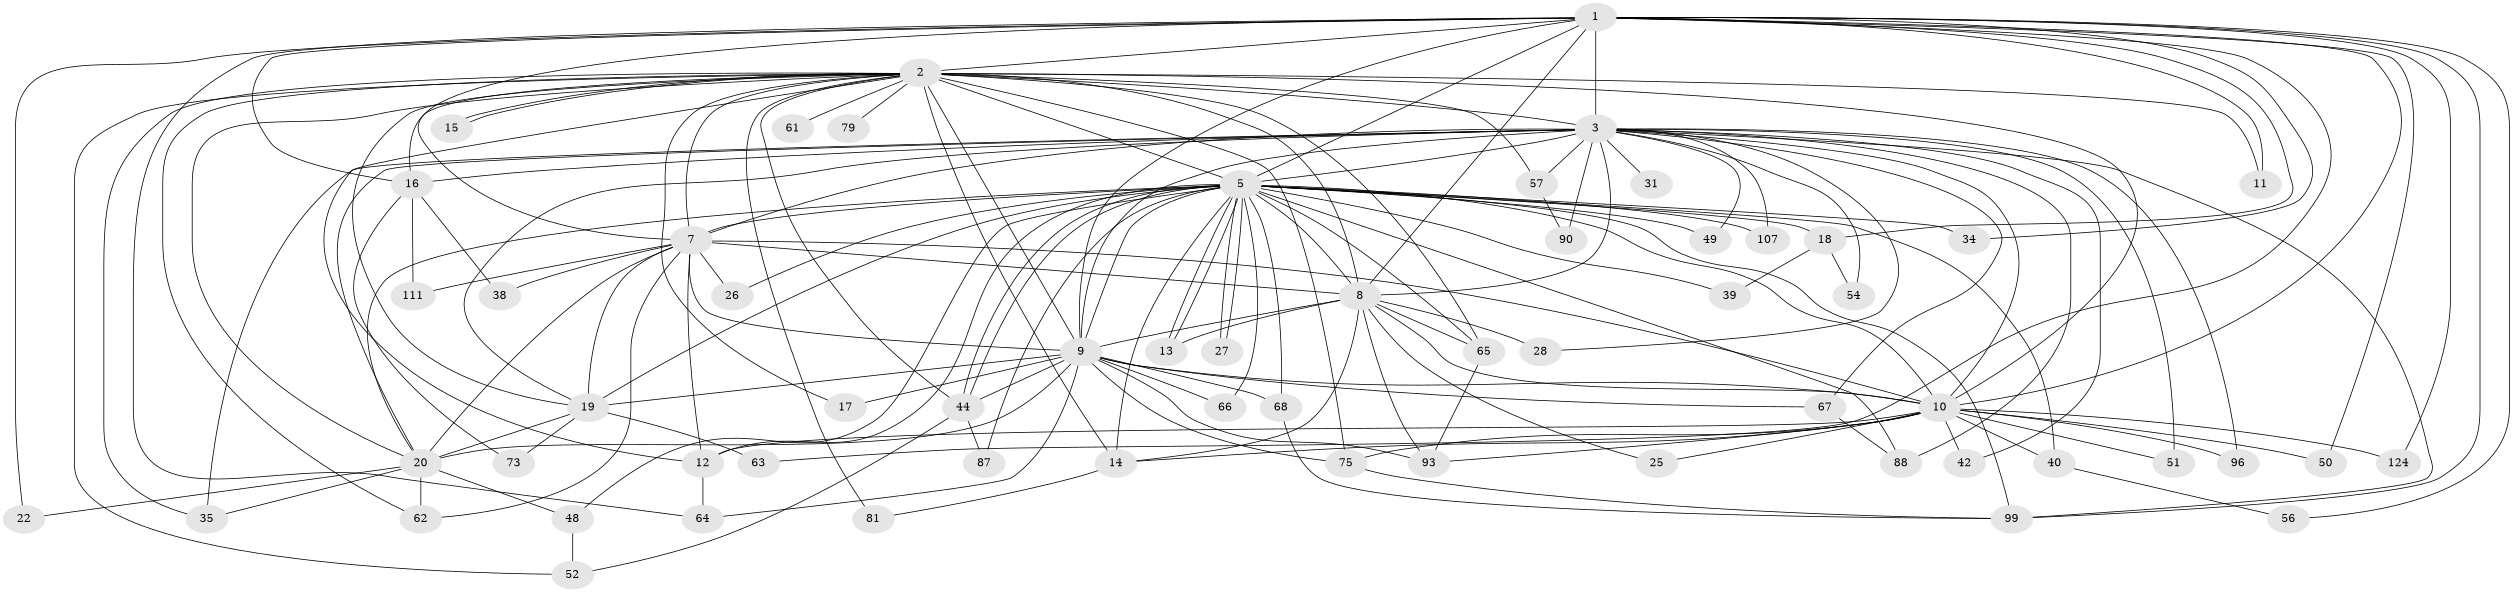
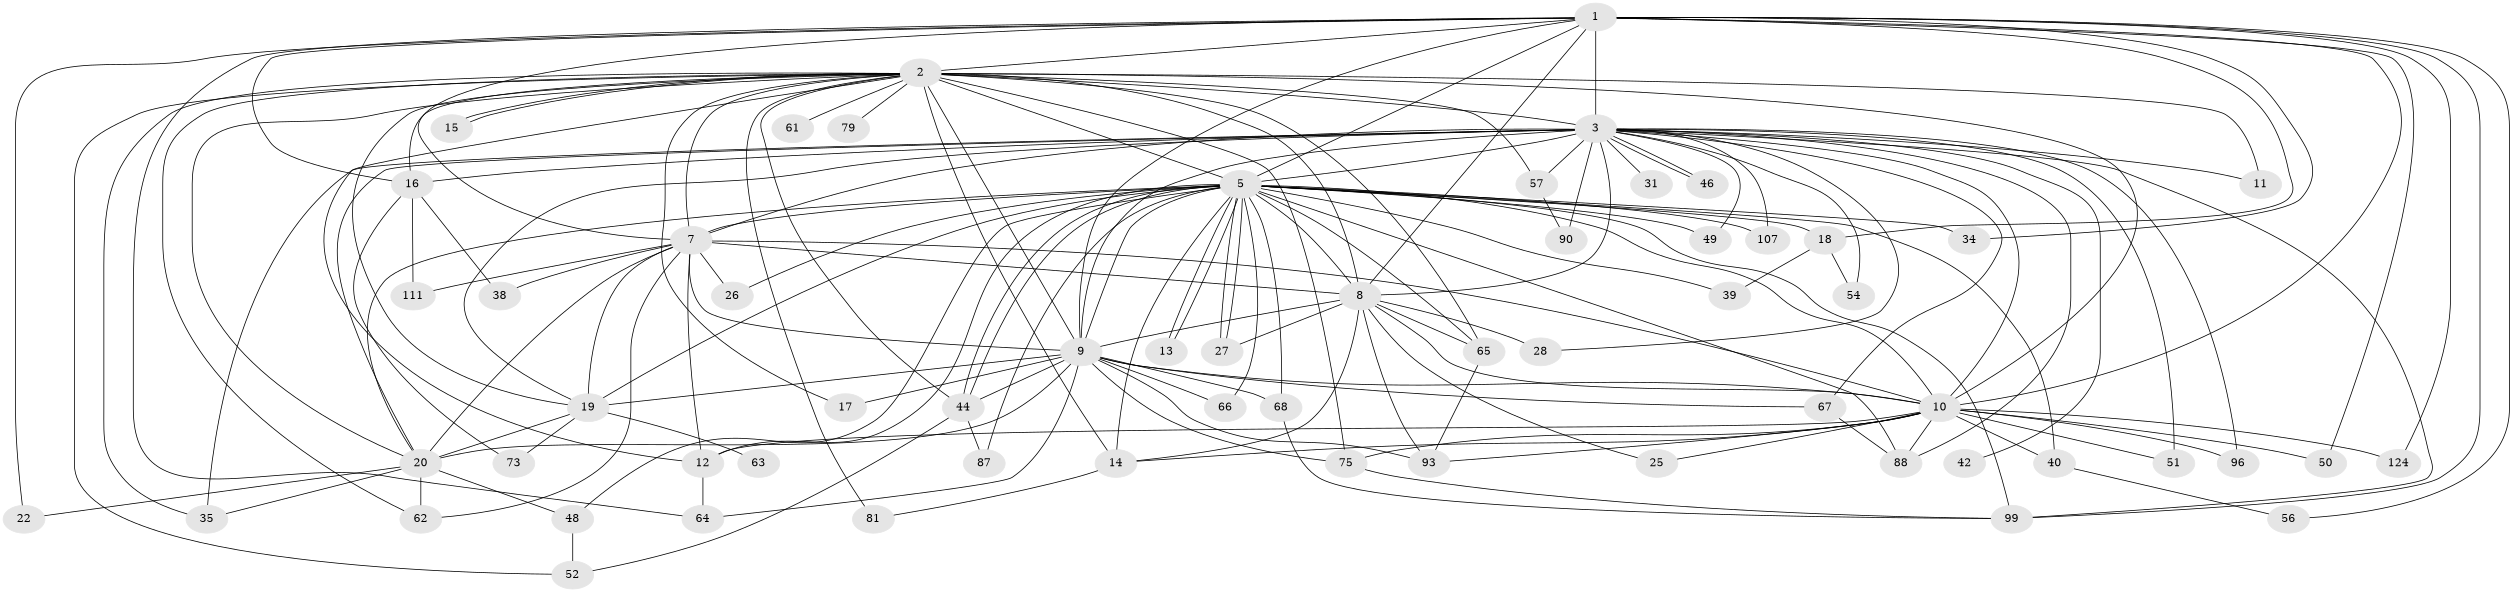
edge "1" -- "11": now "3" -- "11"
node "46": added
edge "8" -- "13": now "8" -- "27"
edge "1" -- "63": removed
edge "10" -- "42": now "10" -- "88"
